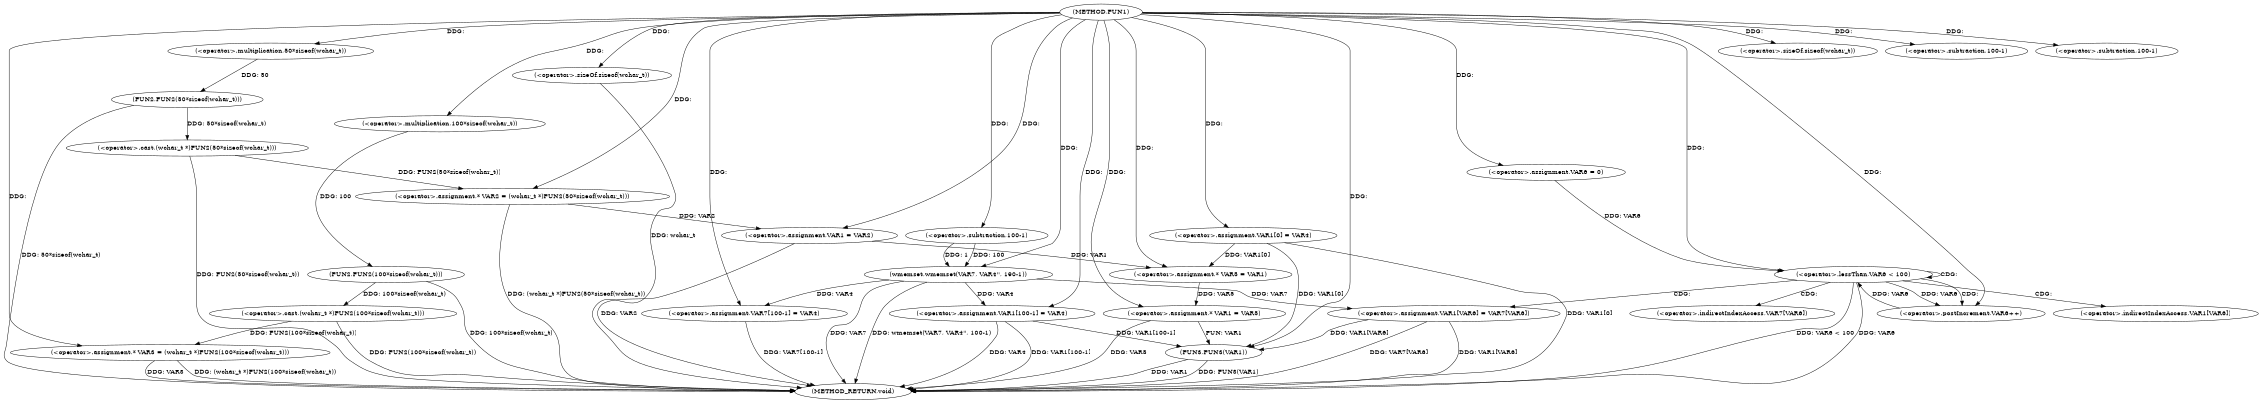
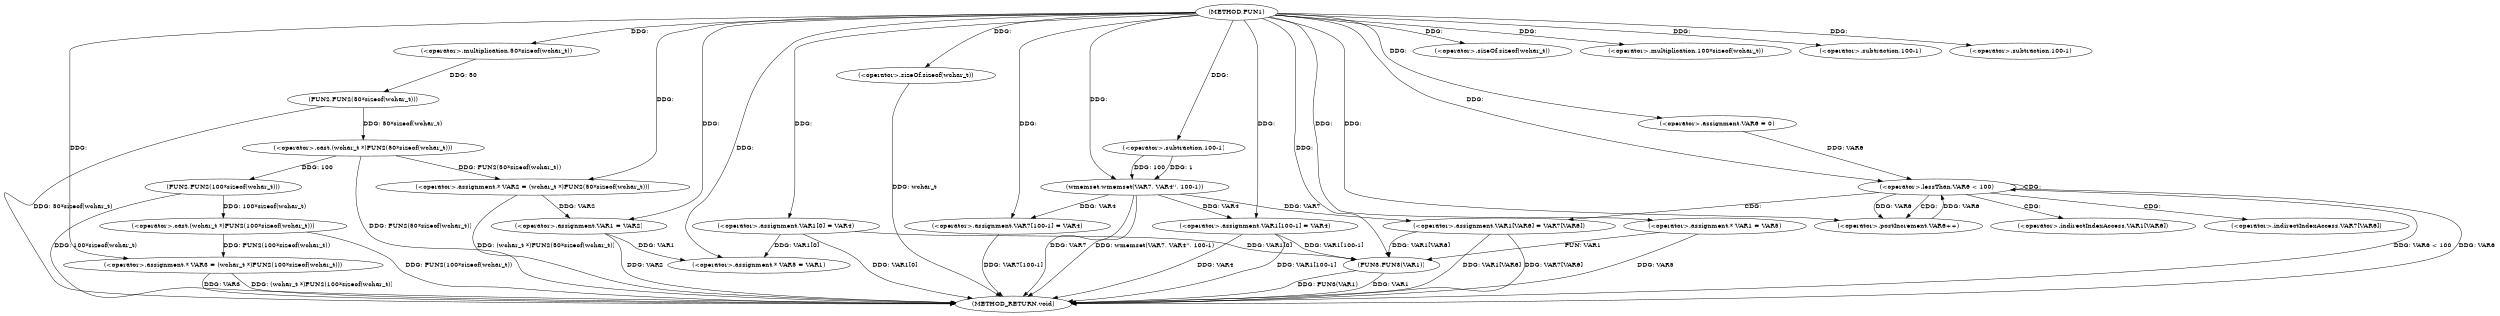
edge "(<operator>.multiplication,100*sizeof(wchar_t))" -> "(FUN2,FUN2(100*sizeof(wchar_t)))": now "(<operator>.cast,(wchar_t *)FUN2(50*sizeof(wchar_t)))" -> "(FUN2,FUN2(100*sizeof(wchar_t)))"
node "(wmemset,wmemset(VAR7, VAR4'', 190-1))": label "(wmemset,wmemset(VAR7, VAR4'', 190-1))" -> "(wmemset,wmemset(VAR7, VAR4'', 100-1))"
edge "(<operator>.assignment,* VAR5 = VAR1)" -> "(<operator>.assignment,* VAR1 = VAR5)": removed, label "DDG: VAR5"
